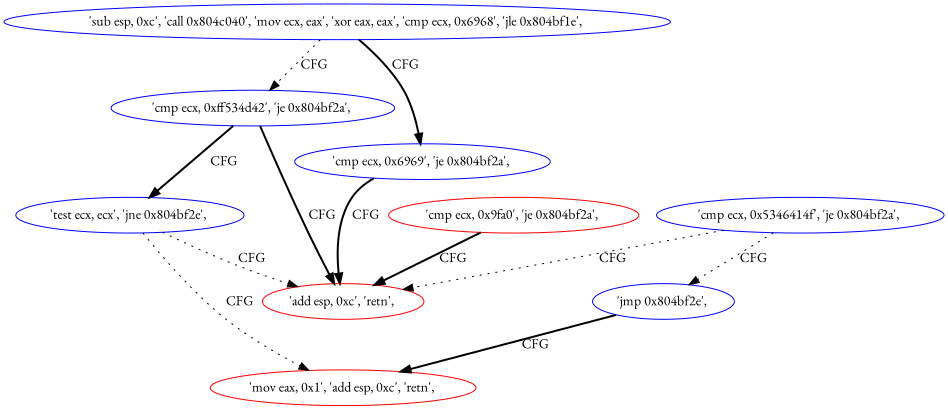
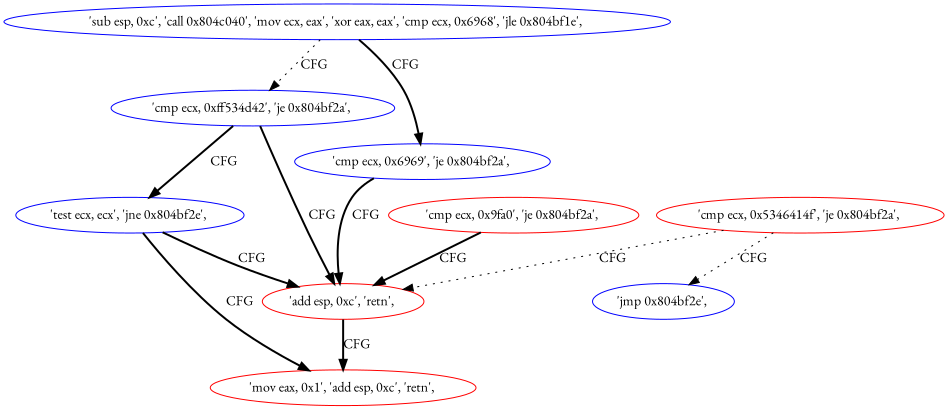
node "'cmp ecx, 0x5346414f', 'je 0x804bf2a',": color blue -> red
edge "'test ecx, ecx', 'jne 0x804bf2e'," -> "'add esp, 0xc', 'retn',": style dotted -> bold
edge "'test ecx, ecx', 'jne 0x804bf2e'," -> "'mov eax, 0x1', 'add esp, 0xc', 'retn',": style dotted -> bold
edge "'jmp 0x804bf2e'," -> "'mov eax, 0x1', 'add esp, 0xc', 'retn',": now "'add esp, 0xc', 'retn'," -> "'mov eax, 0x1', 'add esp, 0xc', 'retn',"
